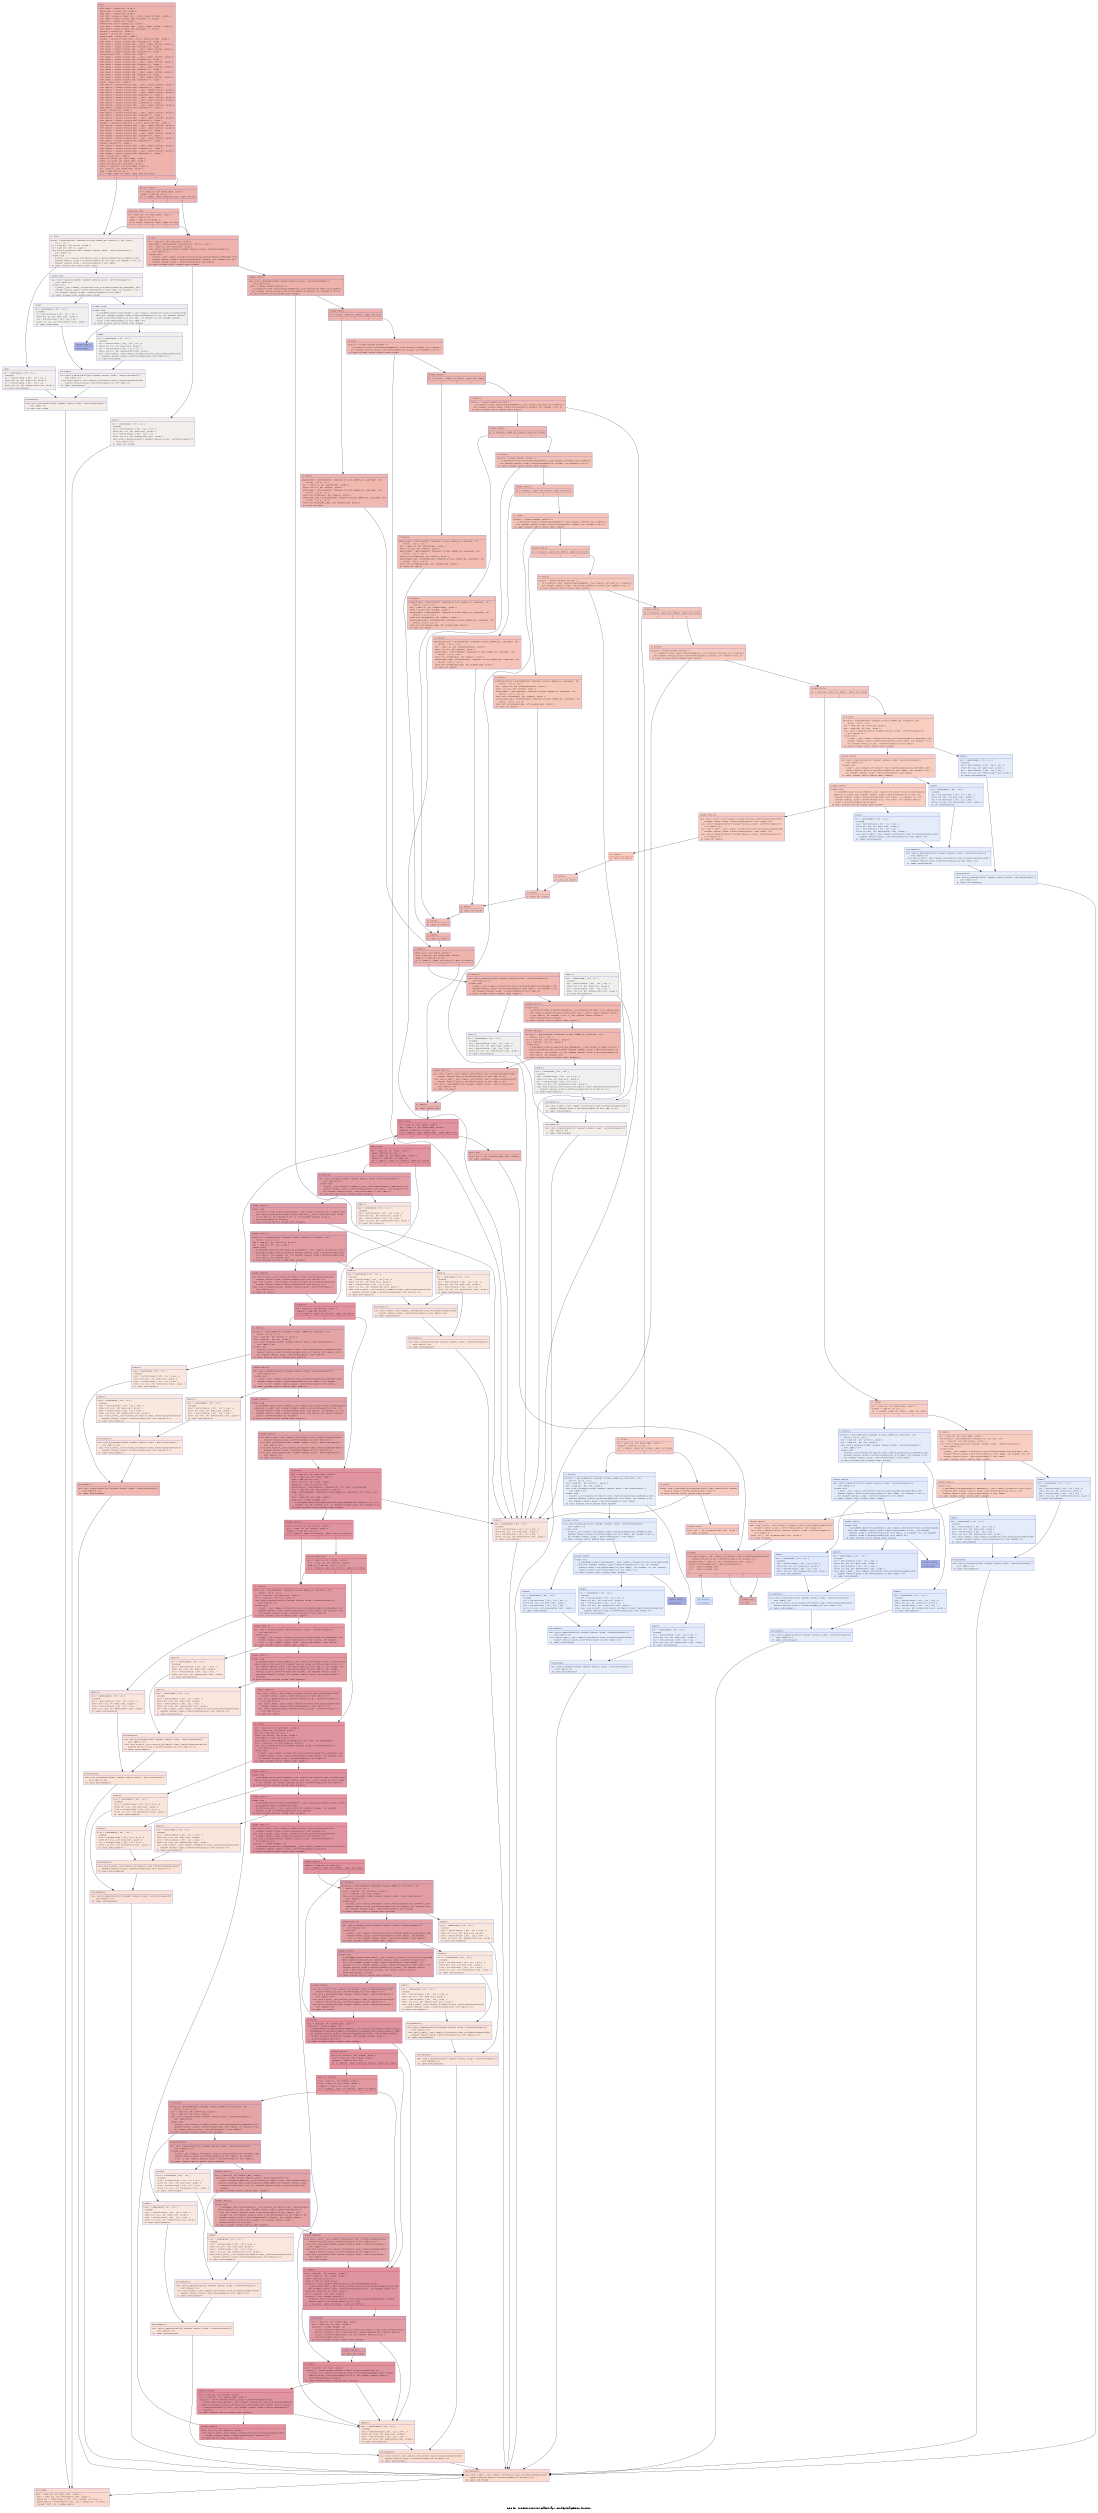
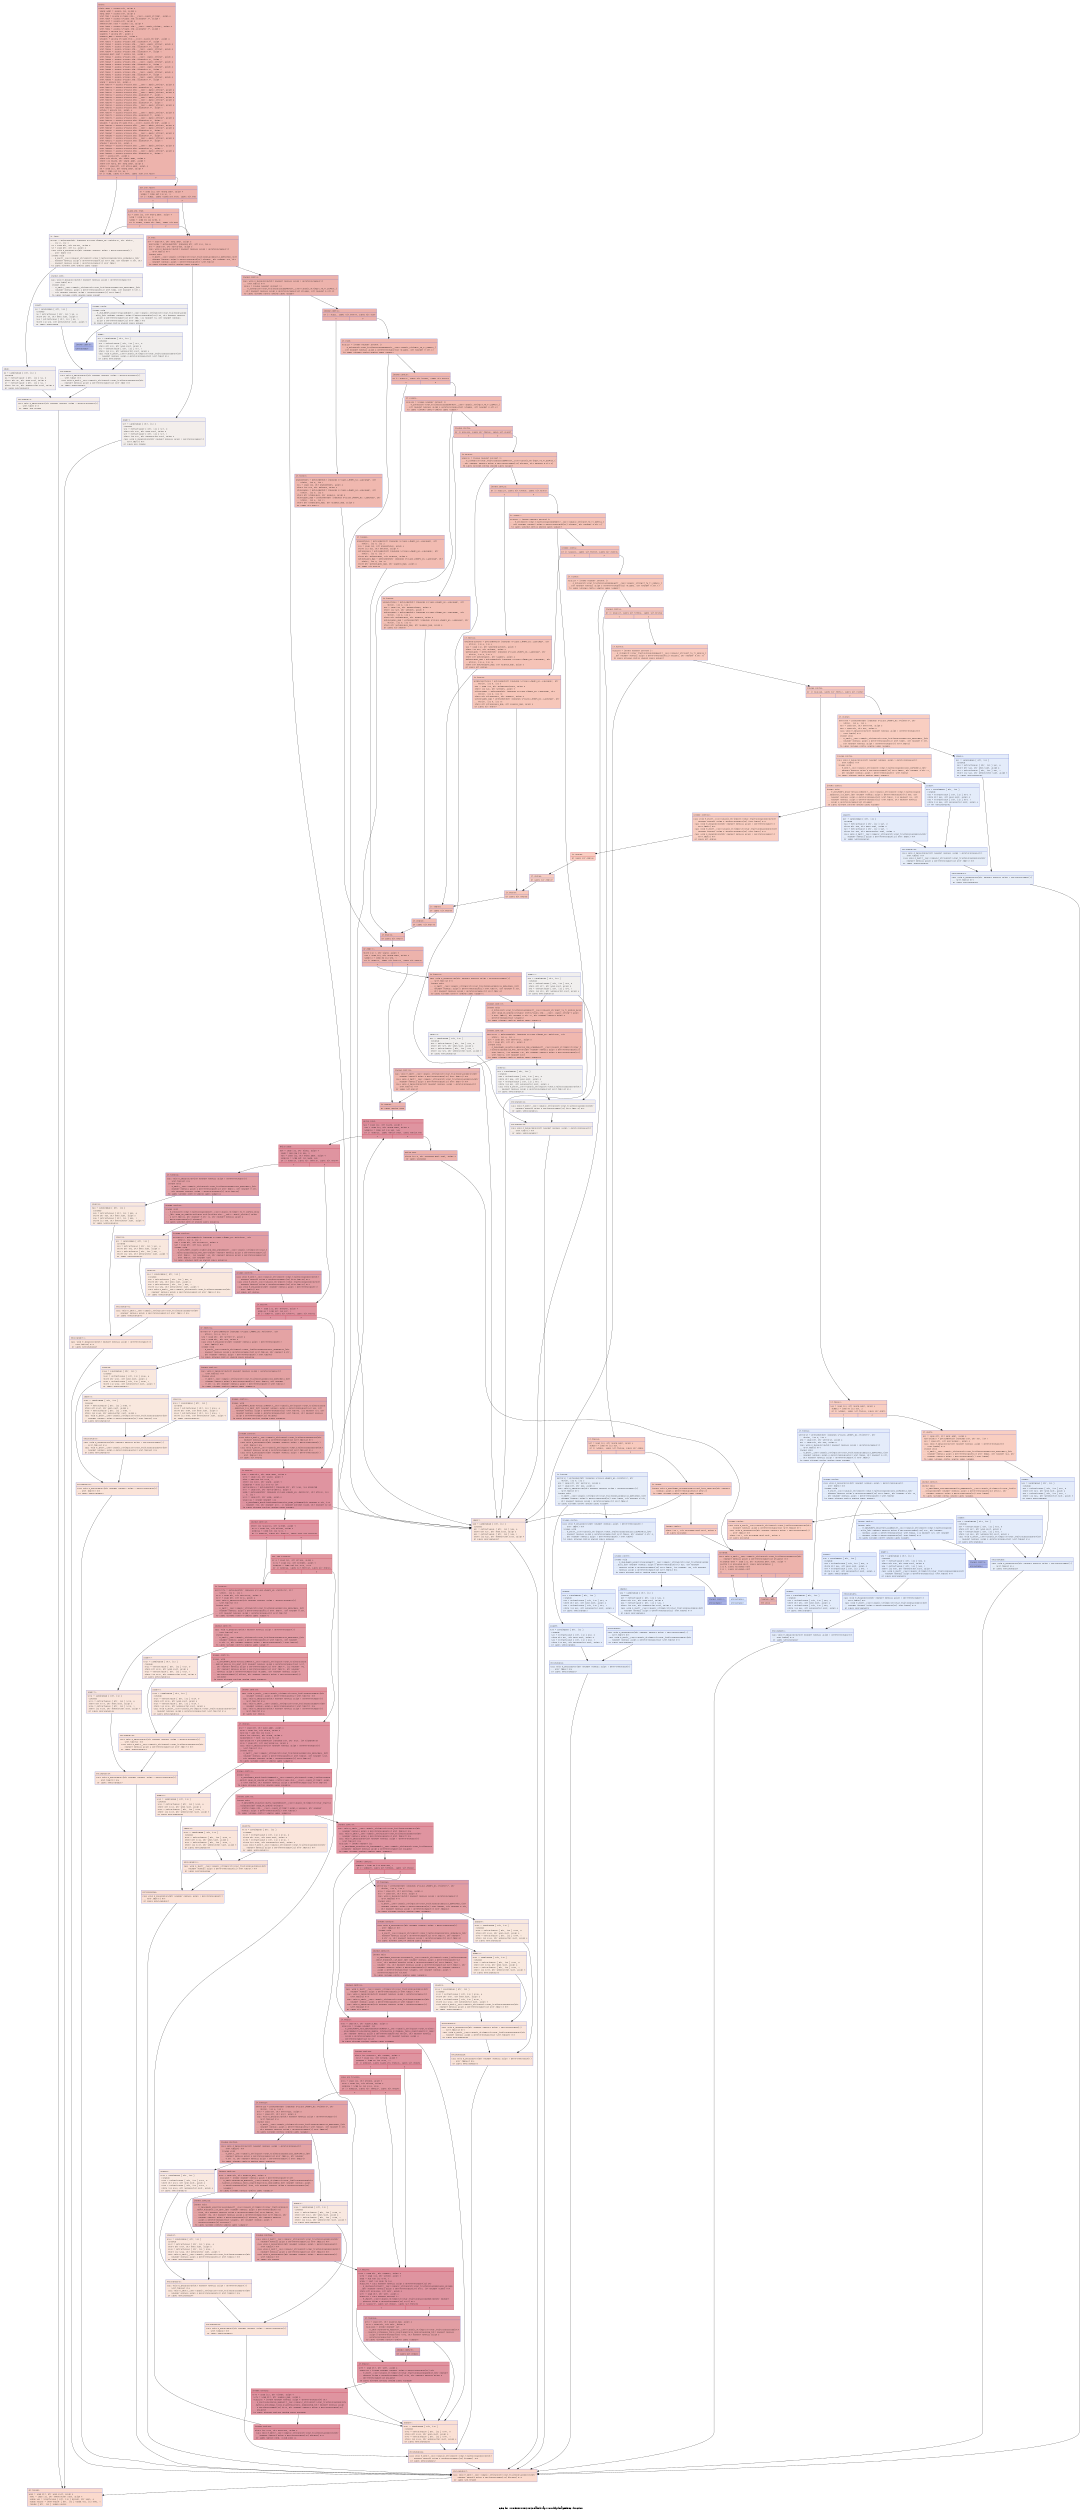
edge "lpad136:" -> "ehcleanup143:": now "lpad133:" -> "ehcleanup143:"
node "ehcleanup161:": fillcolor #dc5d4a70 -> #f5c1a970
